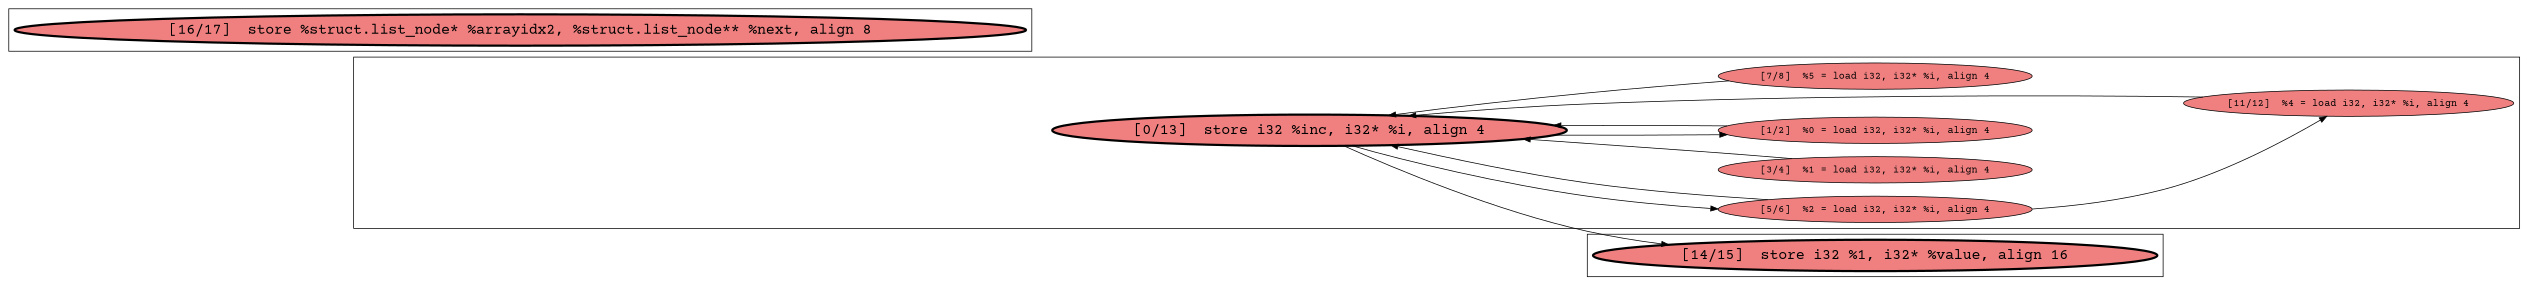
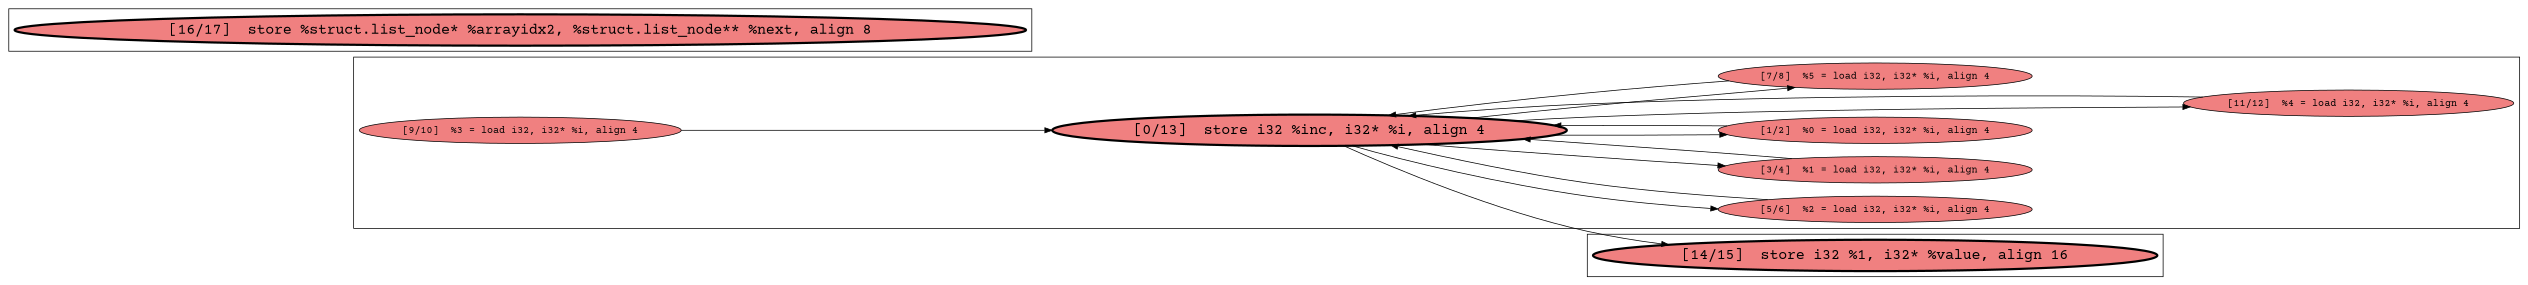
edge "[0/13]  store i32 %inc, i32* %i, align 4" -> "[7/8]  %5 = load i32, i32* %i, align 4": added
node "[9/10]  %3 = load i32, i32* %i, align 4": added
edge "[0/13]  store i32 %inc, i32* %i, align 4" -> "[3/4]  %1 = load i32, i32* %i, align 4": added
edge "[5/6]  %2 = load i32, i32* %i, align 4" -> "[11/12]  %4 = load i32, i32* %i, align 4": now "[0/13]  store i32 %inc, i32* %i, align 4" -> "[11/12]  %4 = load i32, i32* %i, align 4"
